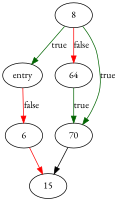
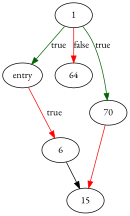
node "8": label "8" -> "1"
edge "64" -> "70": removed, label "true"
edge "entry" -> "6": label "false" -> "true"
edge "6" -> "15": color red -> black
edge "70" -> "15": color black -> red
